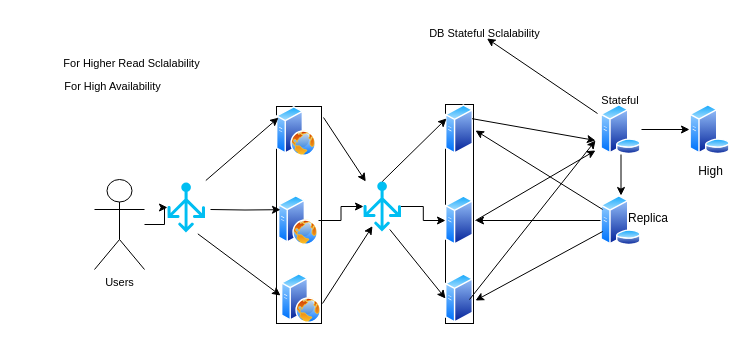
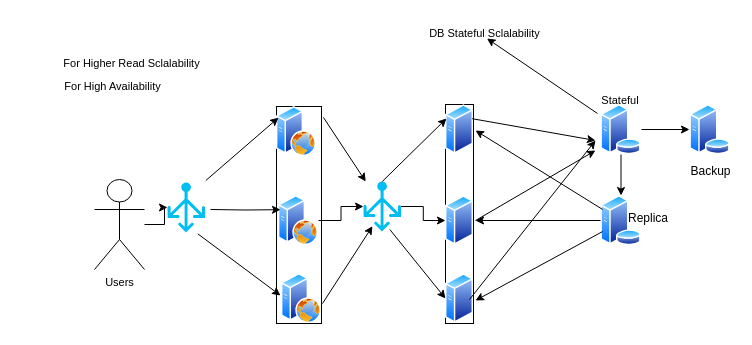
node "High": label "High" -> "Backup"
